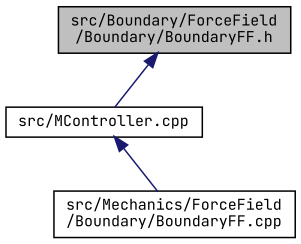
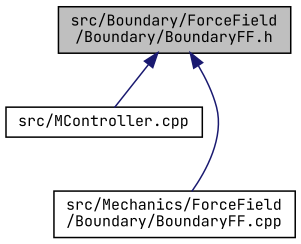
edge "src/Mechanics/ForceField /Boundary/BoundaryFF.cpp" -> "src/MController.cpp": now "src/Mechanics/ForceField /Boundary/BoundaryFF.cpp" -> "src/Boundary/ForceField /Boundary/BoundaryFF.h"
